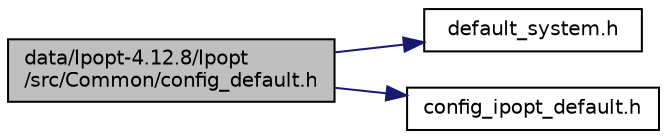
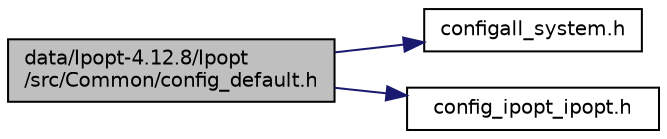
node "default_system.h": label "default_system.h" -> "configall_system.h"
node "config_ipopt_default.h": label "config_ipopt_default.h" -> "config_ipopt_ipopt.h"
